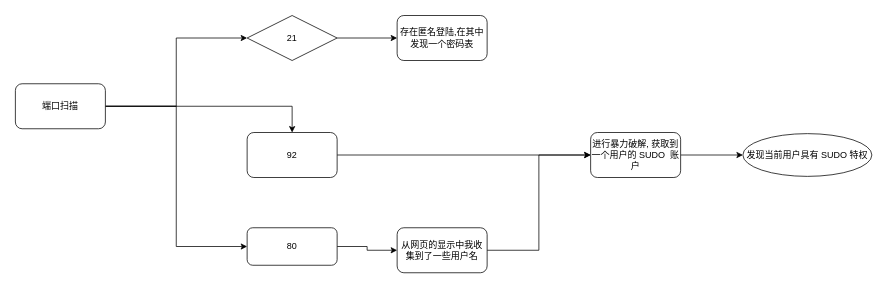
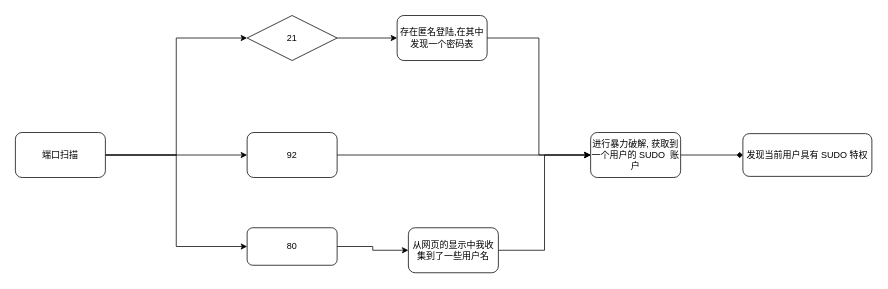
edge "存在匿名登陆,在其中发现一个密码表" -> "进行暴力破解, 获取到一个用户的 SUDO 账户": added
node "端口扫描": moved (60, 106) -> (60, 155)
edge "进行暴力破解, 获取到一个用户的 SUDO 账户" -> "发现当前用户具有 SUDO 特权": arrowhead classic -> diamond
node "发现当前用户具有 SUDO 特权": shape ellipse -> rounded rectangle
node "从网页的显示中我收集到了一些用户名": moved (442, 250) -> (453, 250)
